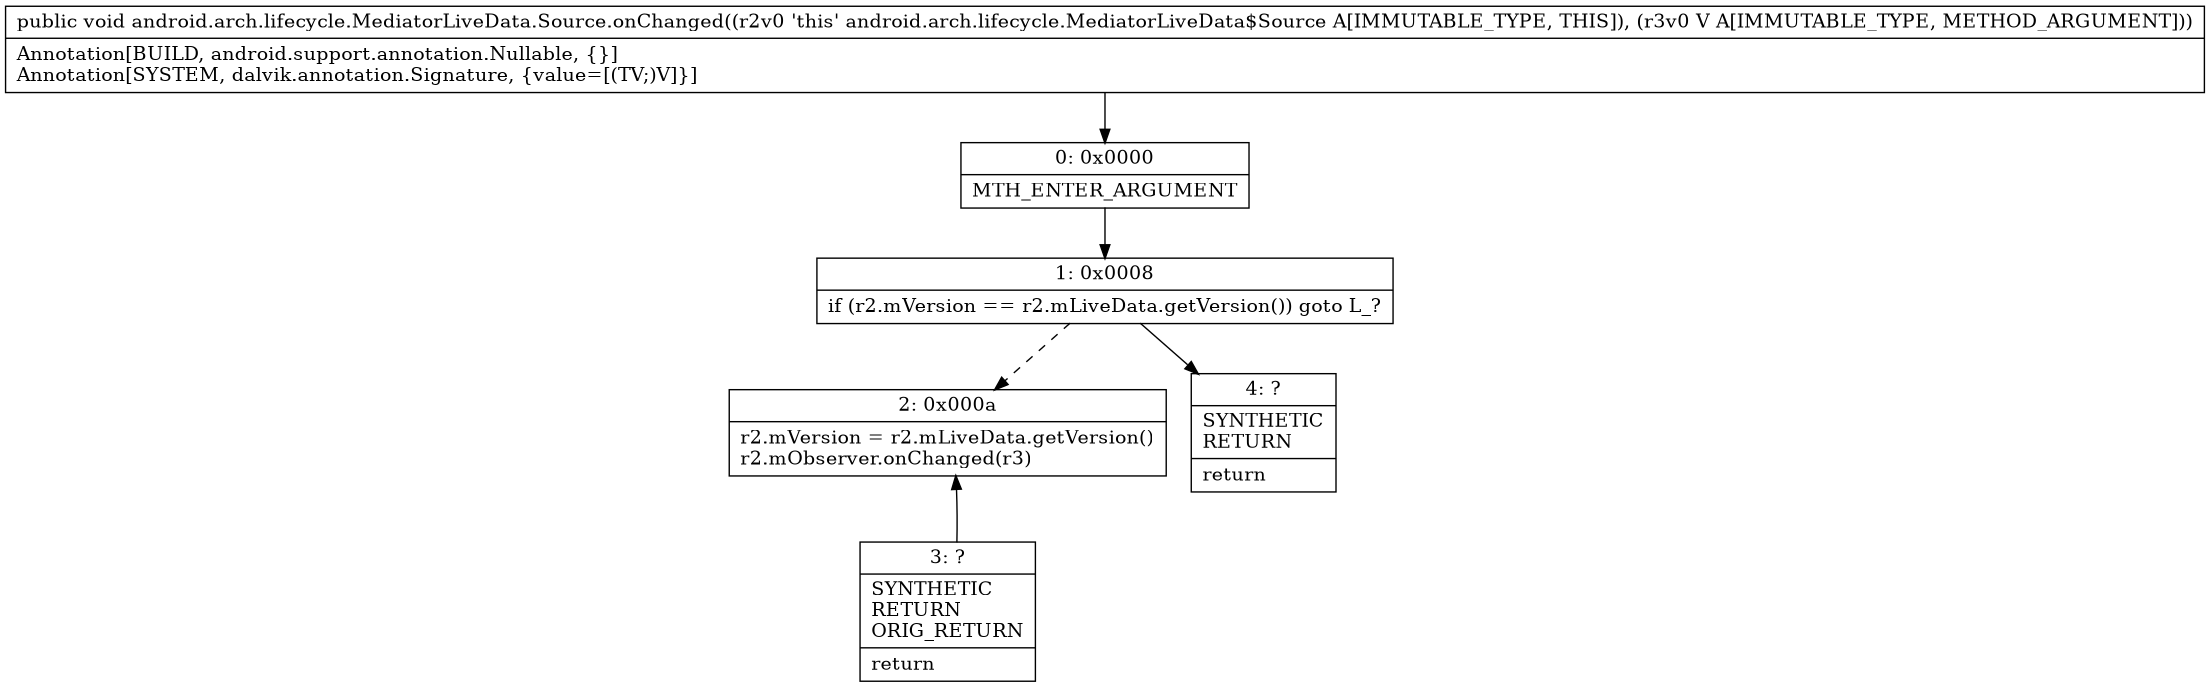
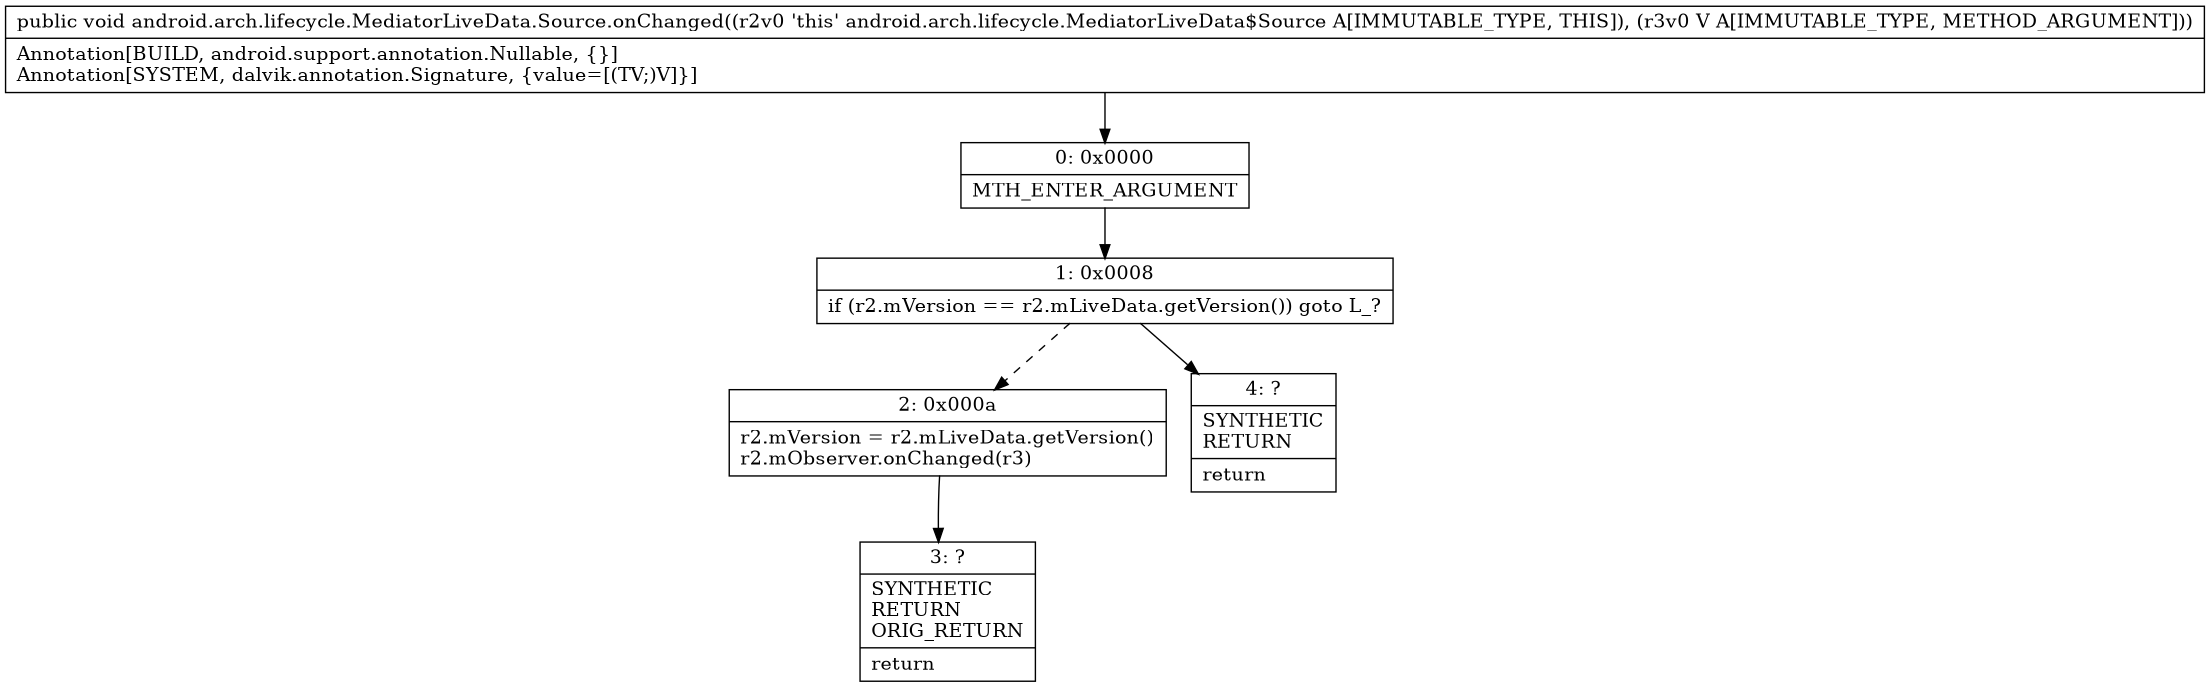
edge "3: ?" -> "2: 0x000a": reversed
